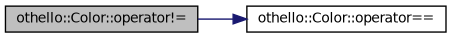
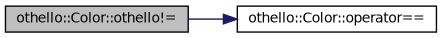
node "othello::Color::operator!=": label "othello::Color::operator!=" -> "othello::Color::othello!="
